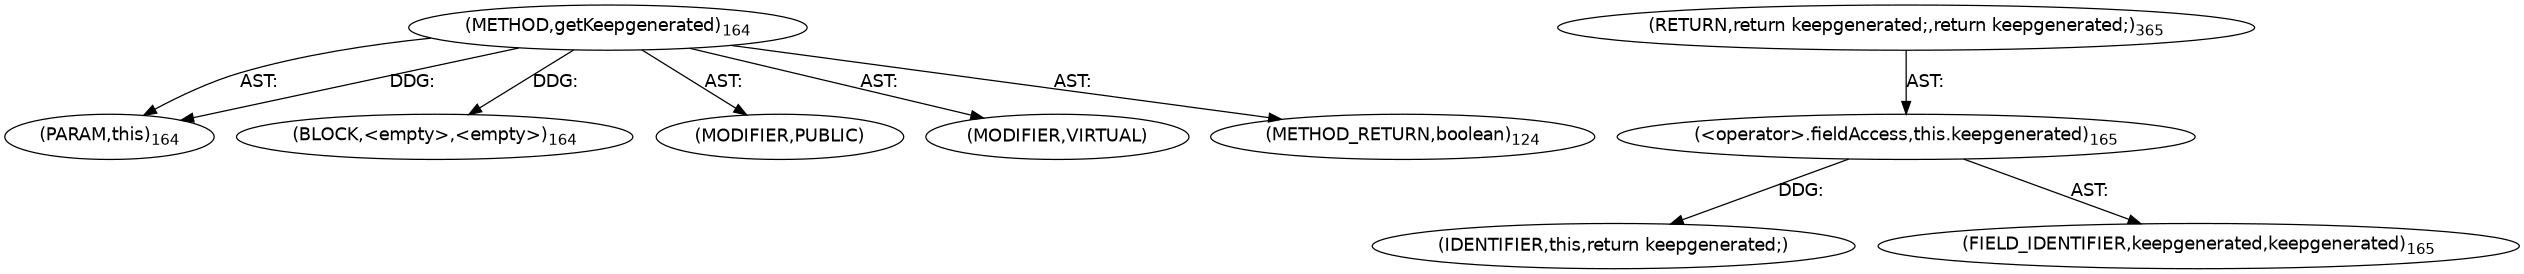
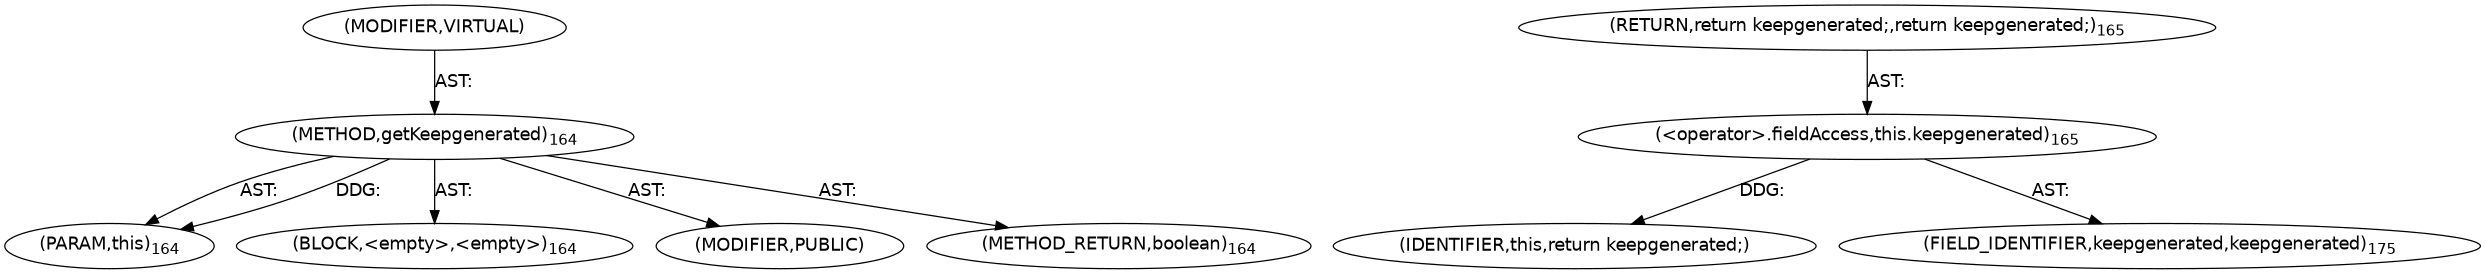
node "(RETURN,return keepgenerated;,return keepgenerated;)": text "365" -> "165"
edge "(METHOD,getKeepgenerated)" -> "(BLOCK,<empty>,<empty>)": label "DDG: " -> "AST: "
edge "(METHOD,getKeepgenerated)" -> "(MODIFIER,VIRTUAL)": reversed
node "(METHOD_RETURN,boolean)": text "124" -> "164"
node "(FIELD_IDENTIFIER,keepgenerated,keepgenerated)": text "165" -> "175"
